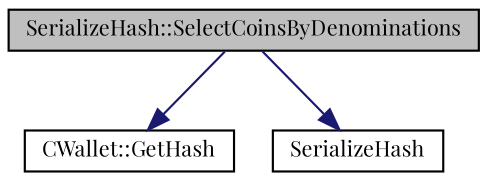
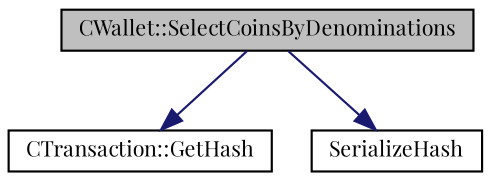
node "SerializeHash::SelectCoinsByDenominations": label "SerializeHash::SelectCoinsByDenominations" -> "CWallet::SelectCoinsByDenominations"
node "CWallet::GetHash": label "CWallet::GetHash" -> "CTransaction::GetHash"
